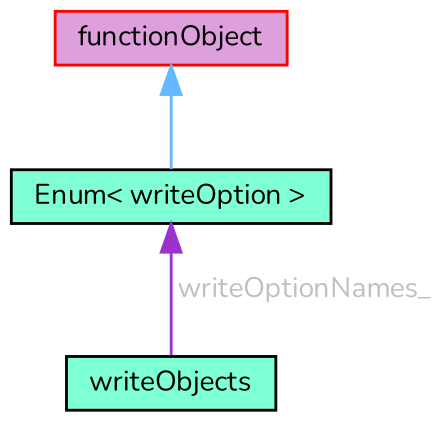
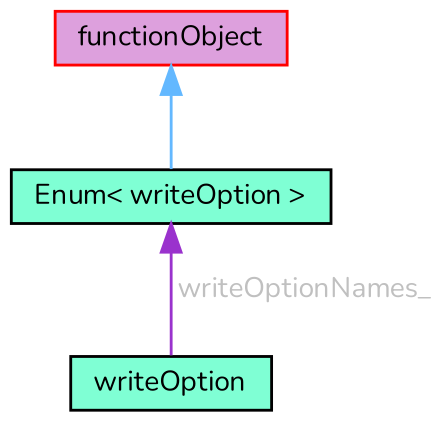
node "writeObjects": label "writeObjects" -> "writeOption"
